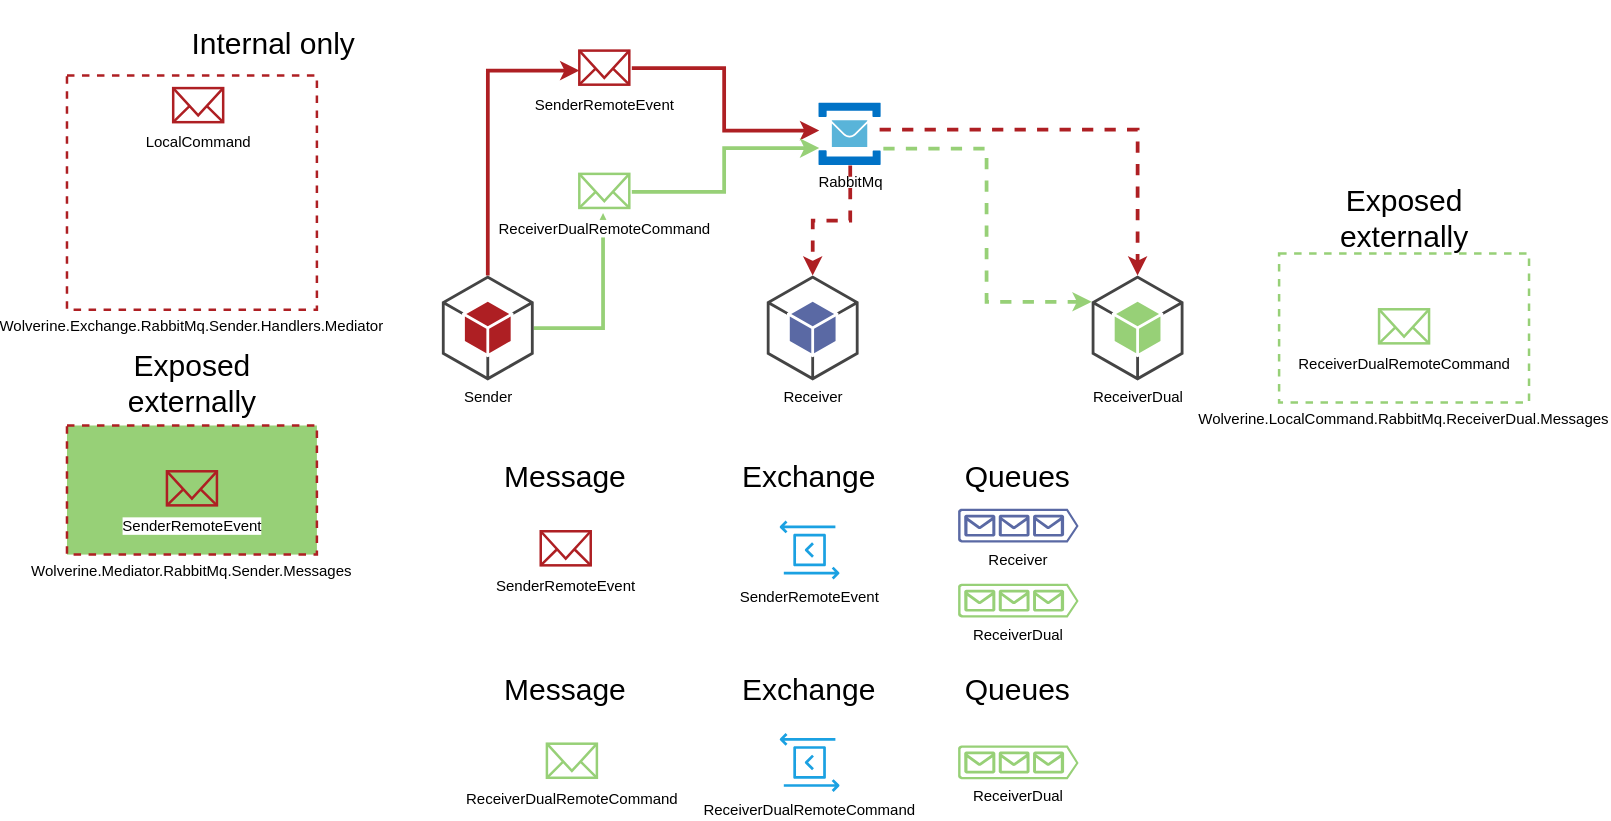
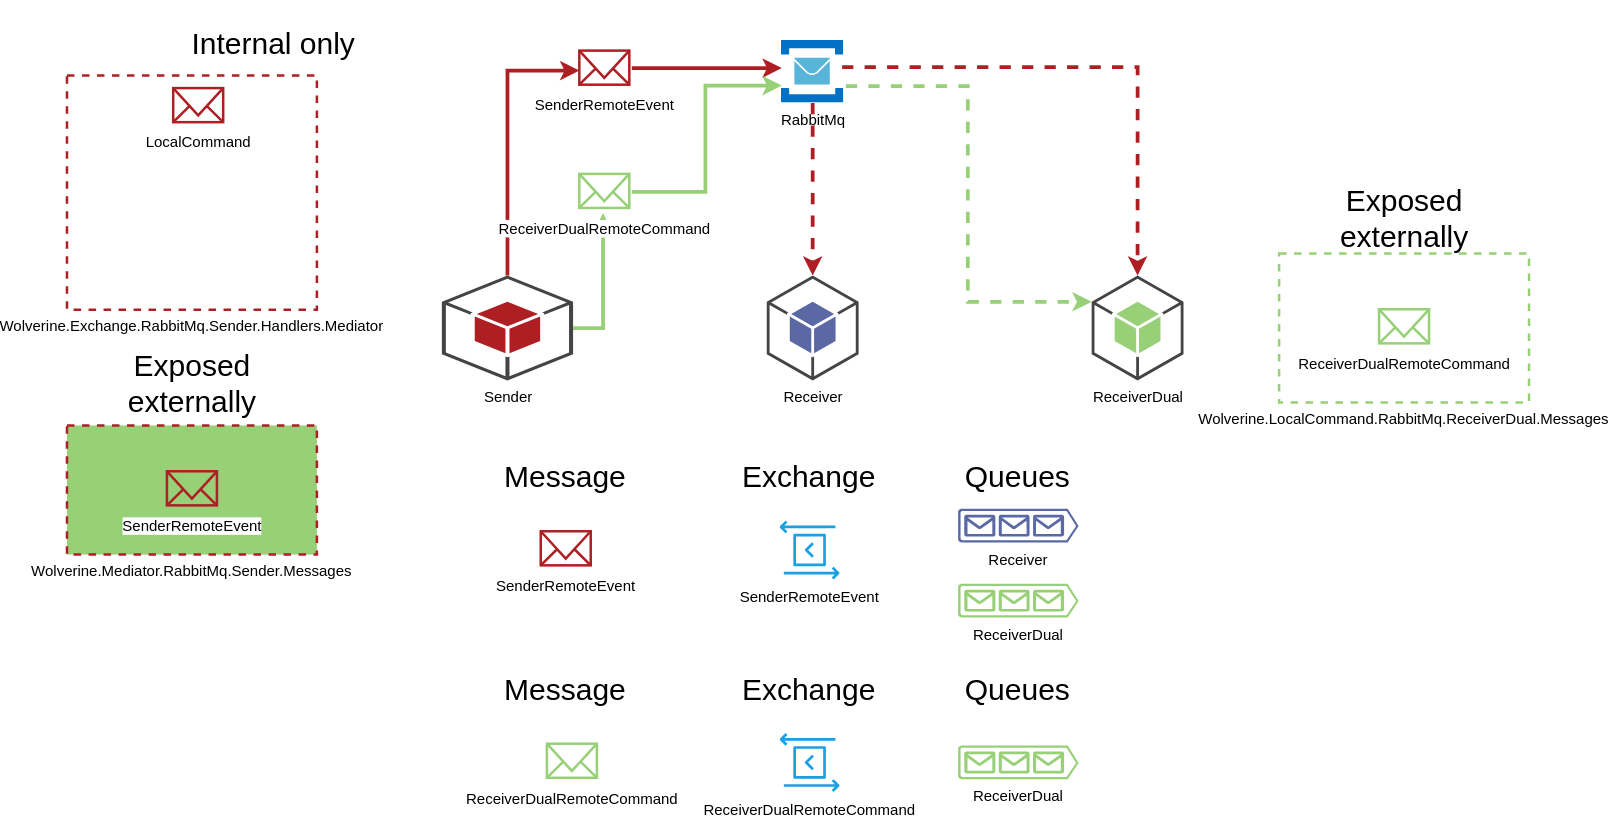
node "RabbitMq": moved (850, 134) -> (813, 72)
node "Sender": size 92x105 -> 131x105
